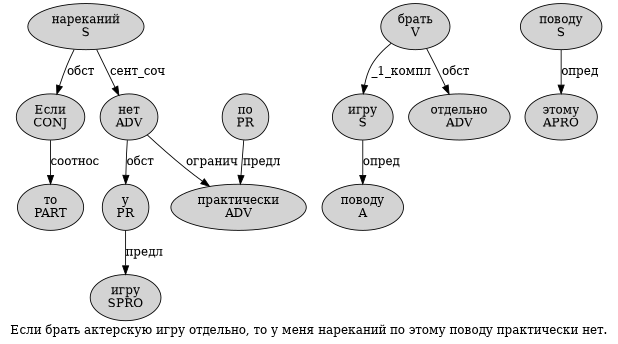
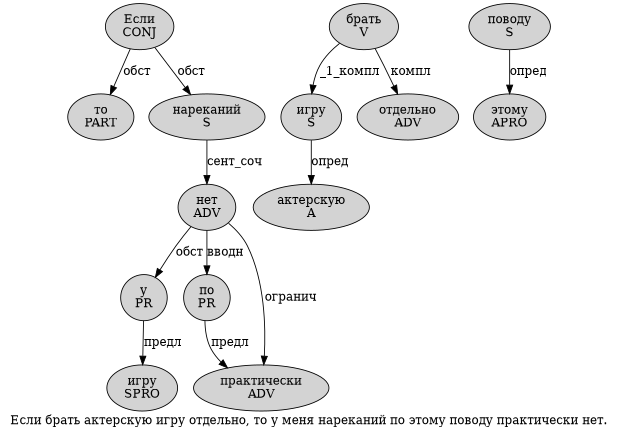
edge "нареканий S" -> "Если CONJ": reversed
edge "брать V" -> "отдельно ADV": label "обст" -> "компл"
edge "Если CONJ" -> "то PART": label "соотнос" -> "обст"
node "поводу A": label "поводу A" -> "актерскую A"
edge "нет ADV" -> "по PR": added, label "вводн"
